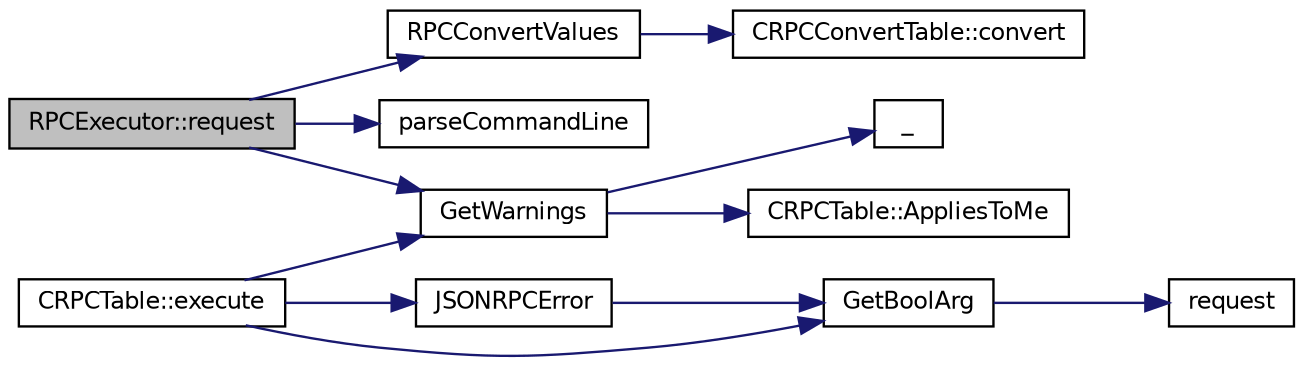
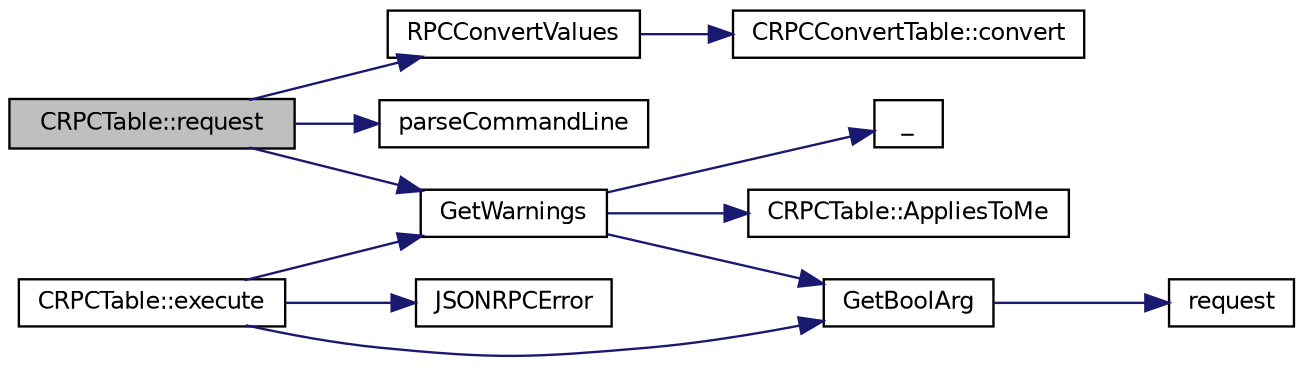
node "RPCExecutor::request": label "RPCExecutor::request" -> "CRPCTable::request"
edge "JSONRPCError" -> "GetBoolArg": now "GetWarnings" -> "GetBoolArg"
